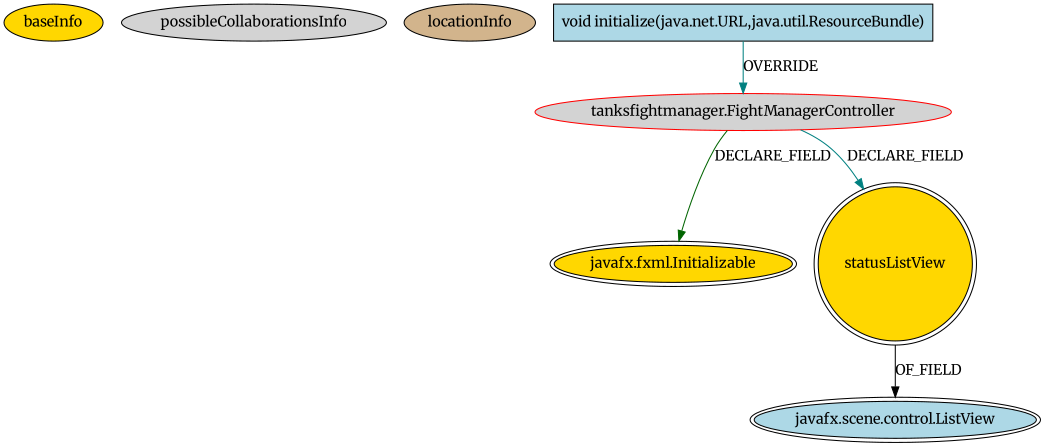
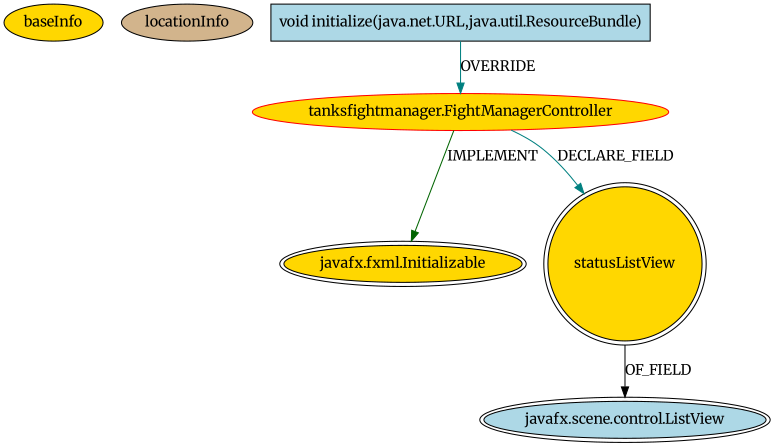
node "possibleCollaborationsInfo": removed
node "tanksfightmanager.FightManagerController": fillcolor lightgrey -> gold
edge "tanksfightmanager.FightManagerController" -> "javafx.fxml.Initializable": label "DECLARE_FIELD" -> "IMPLEMENT"
